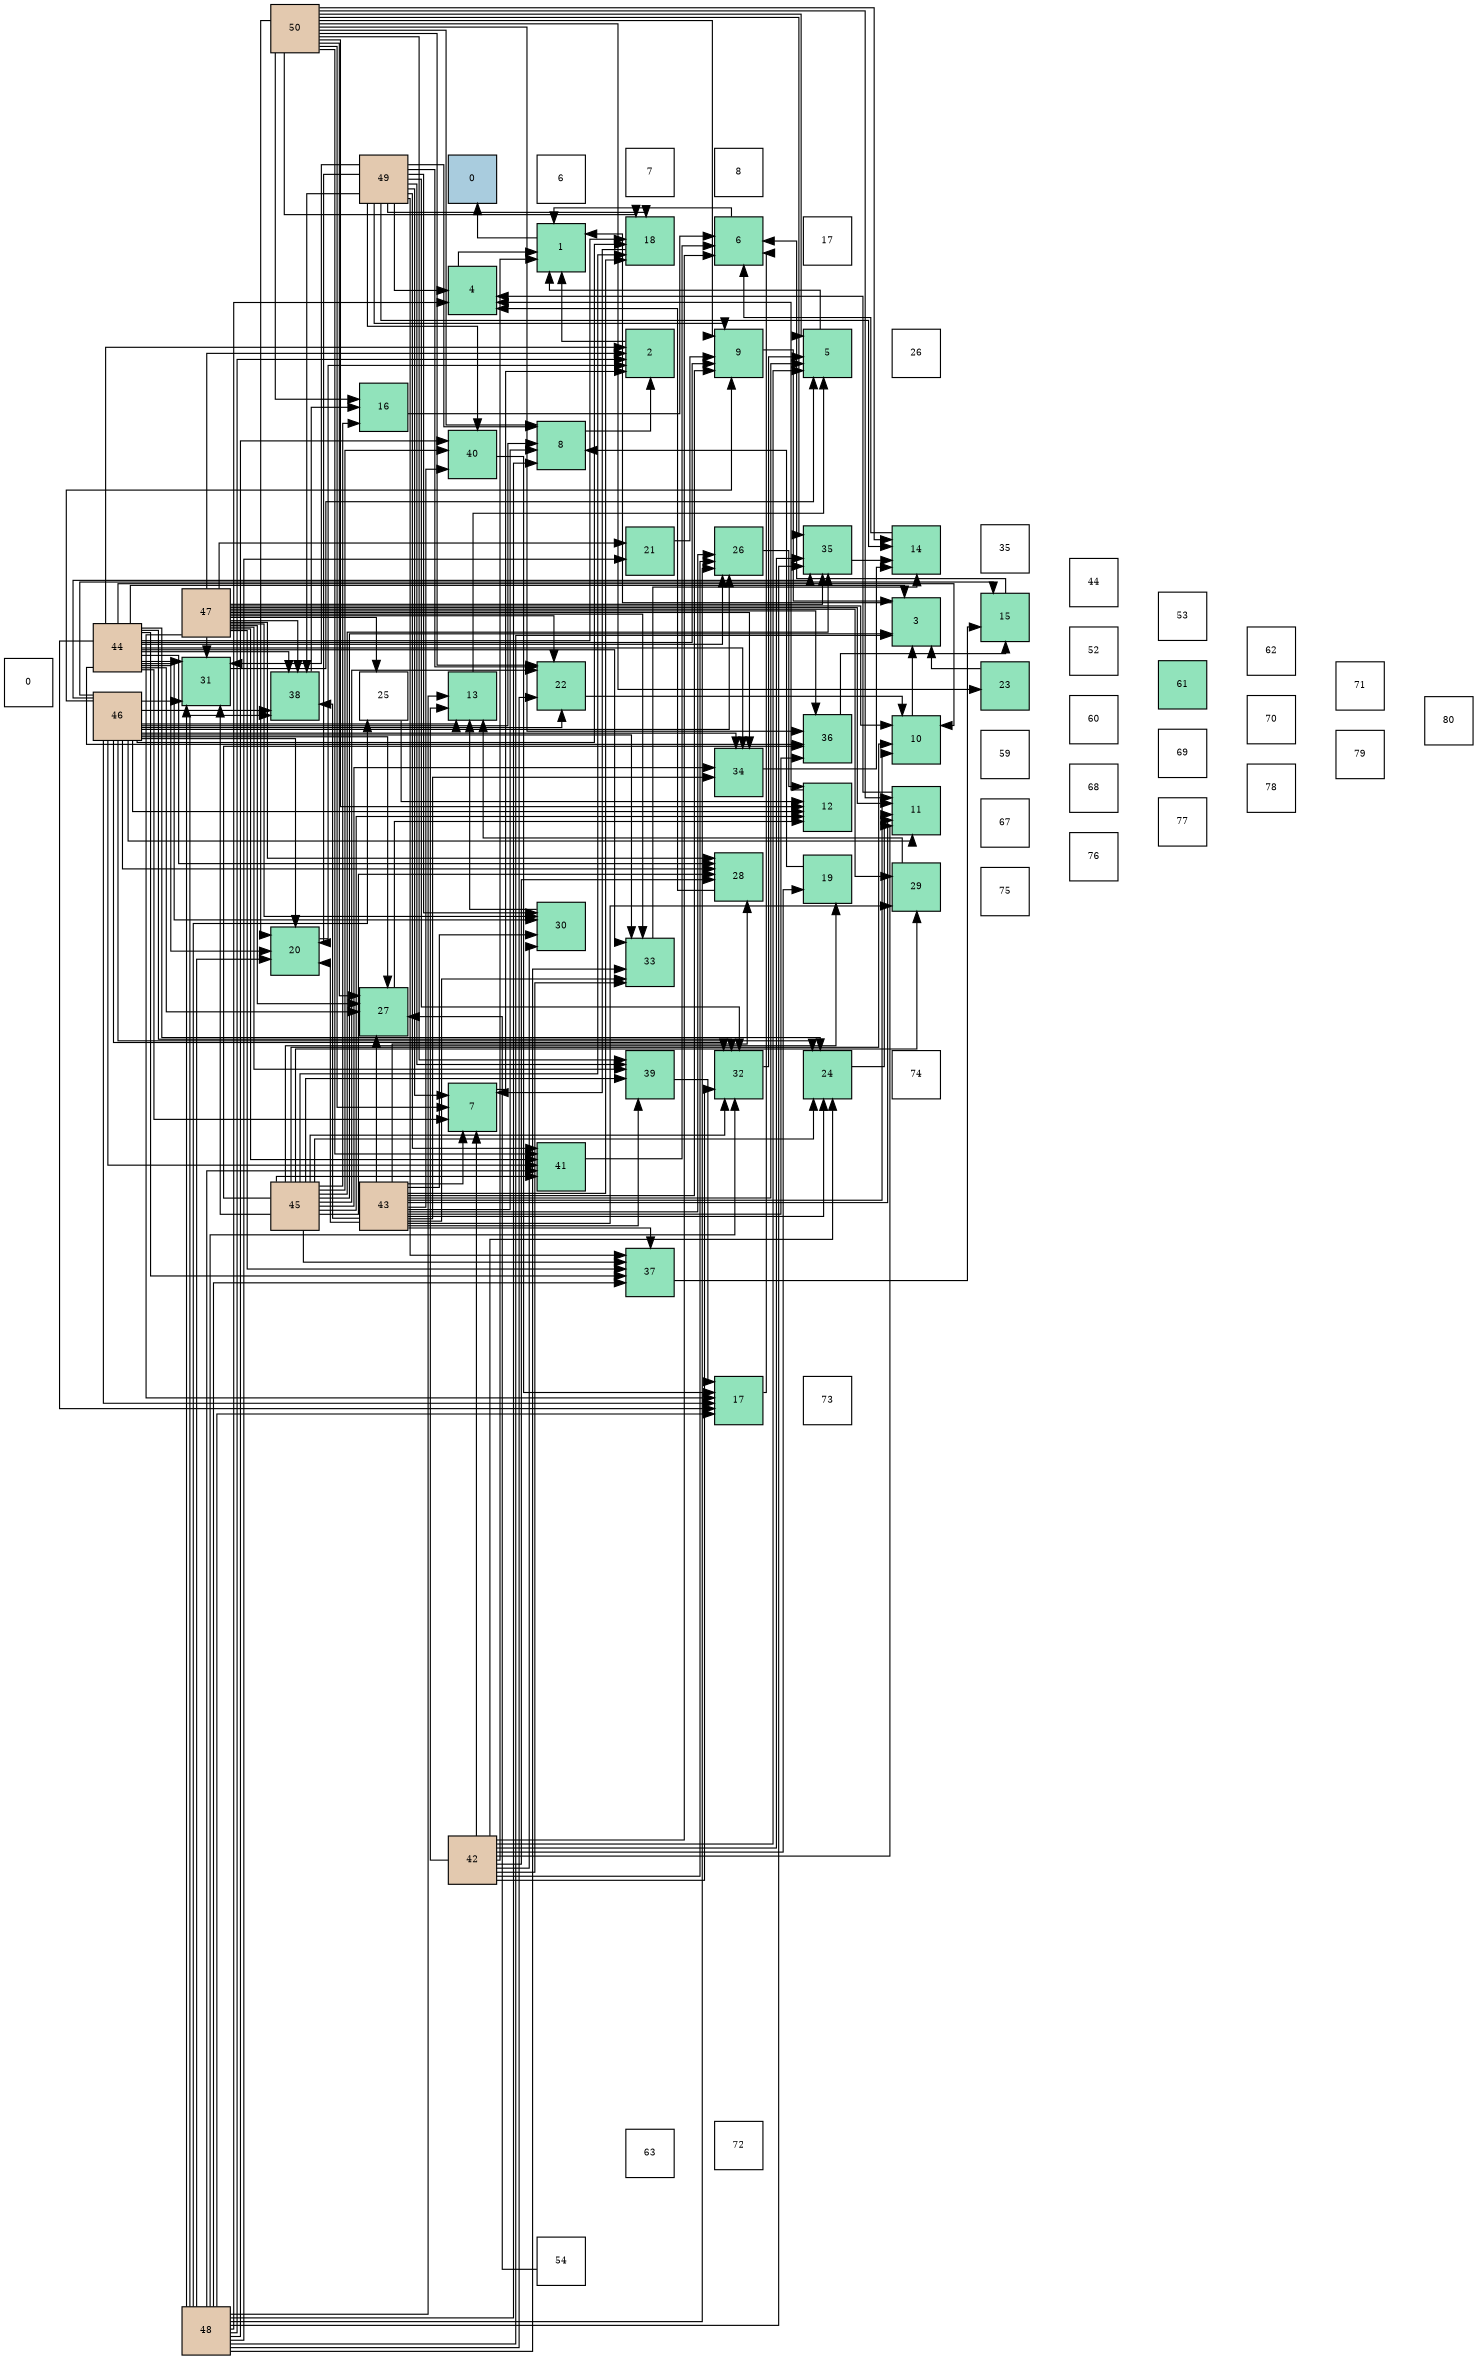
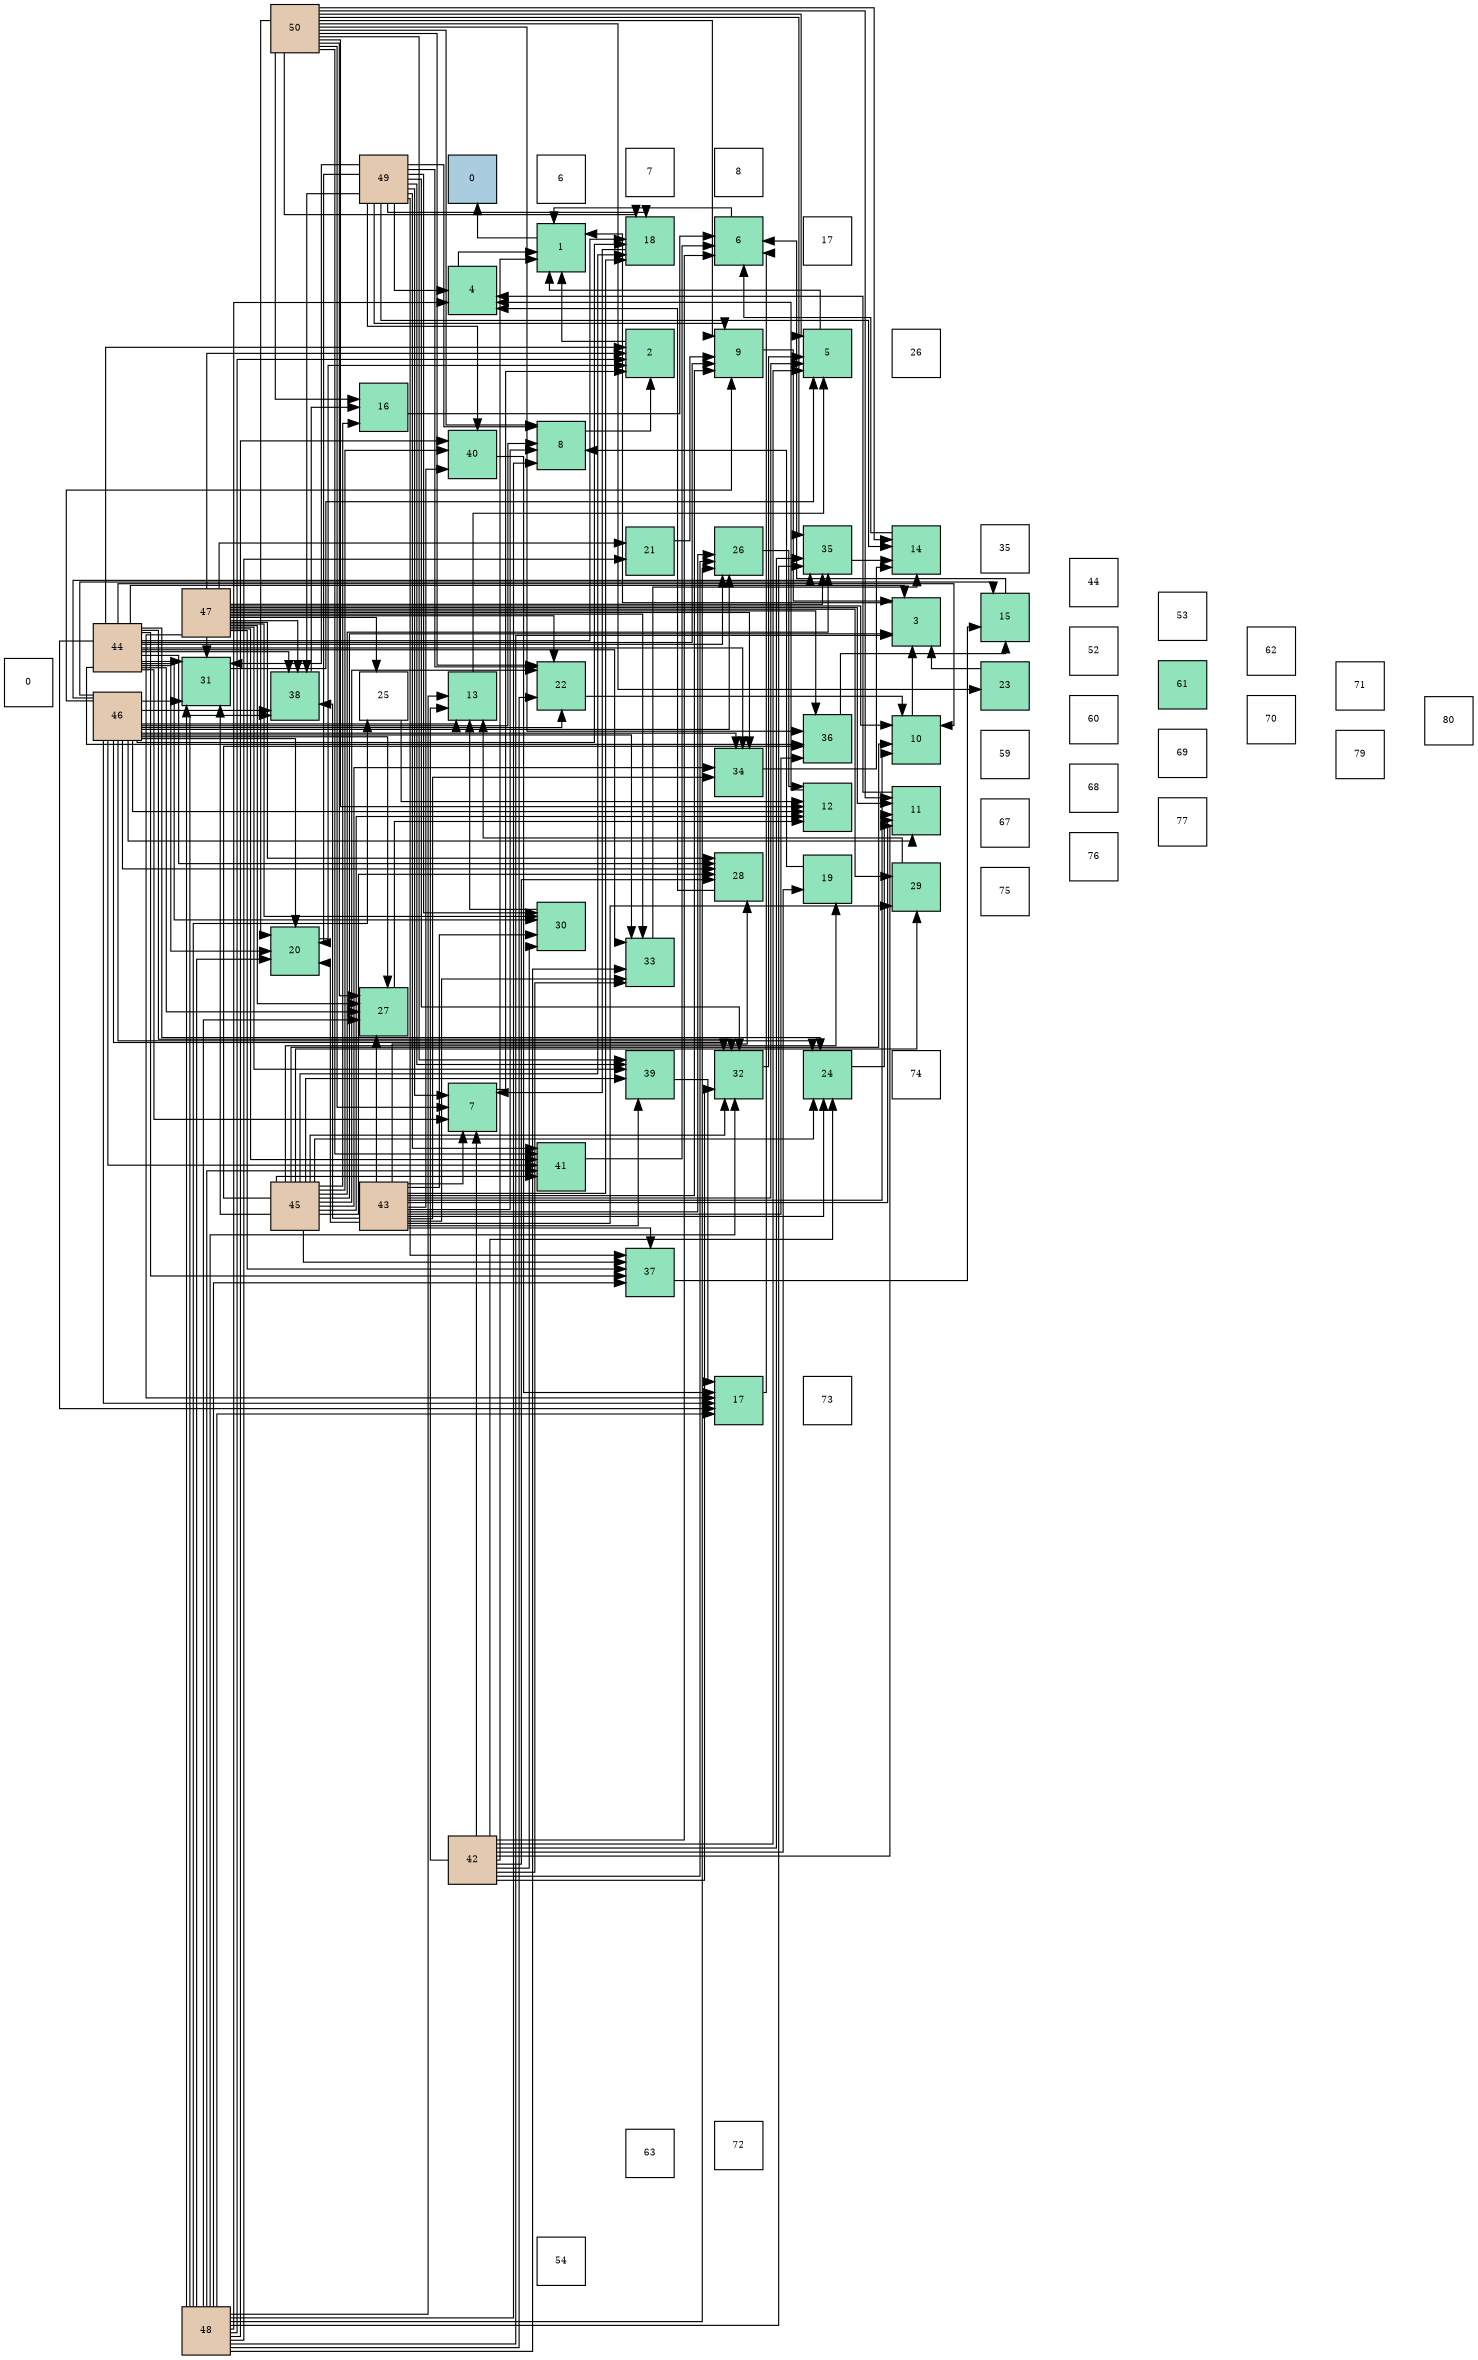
node "78": removed
edge "54" -> "27": now "48" -> "27"
